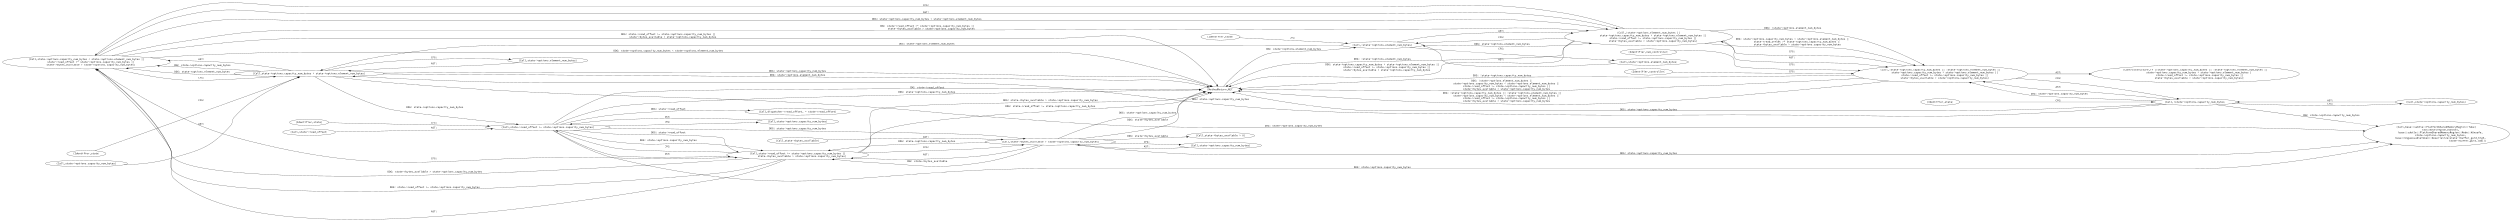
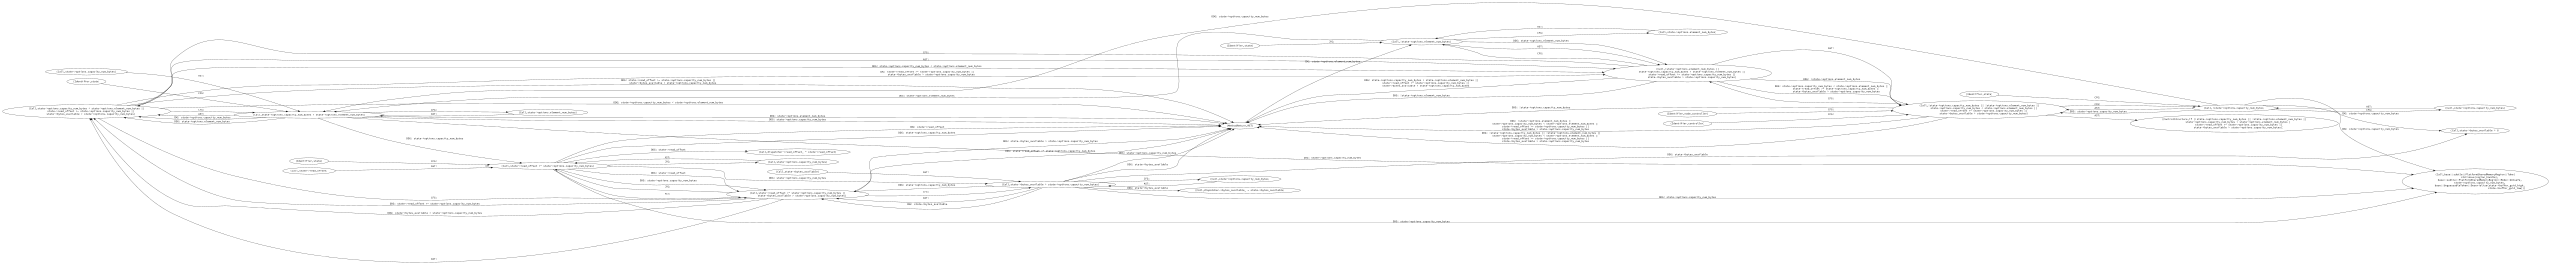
node "(Identifier,num_controller)": label "(Identifier,num_controller)" -> "(Identifier,node_controller)"
edge "(Call,!state->options.capacity_num_bytes)" -> "(MethodReturn,RET)": now "(Call,!state->options.capacity_num_bytes)" -> "(Call,state->bytes_available > 0)"
node "(Call,dispatcher->bytes_available_ = state->bytes_available)": added
